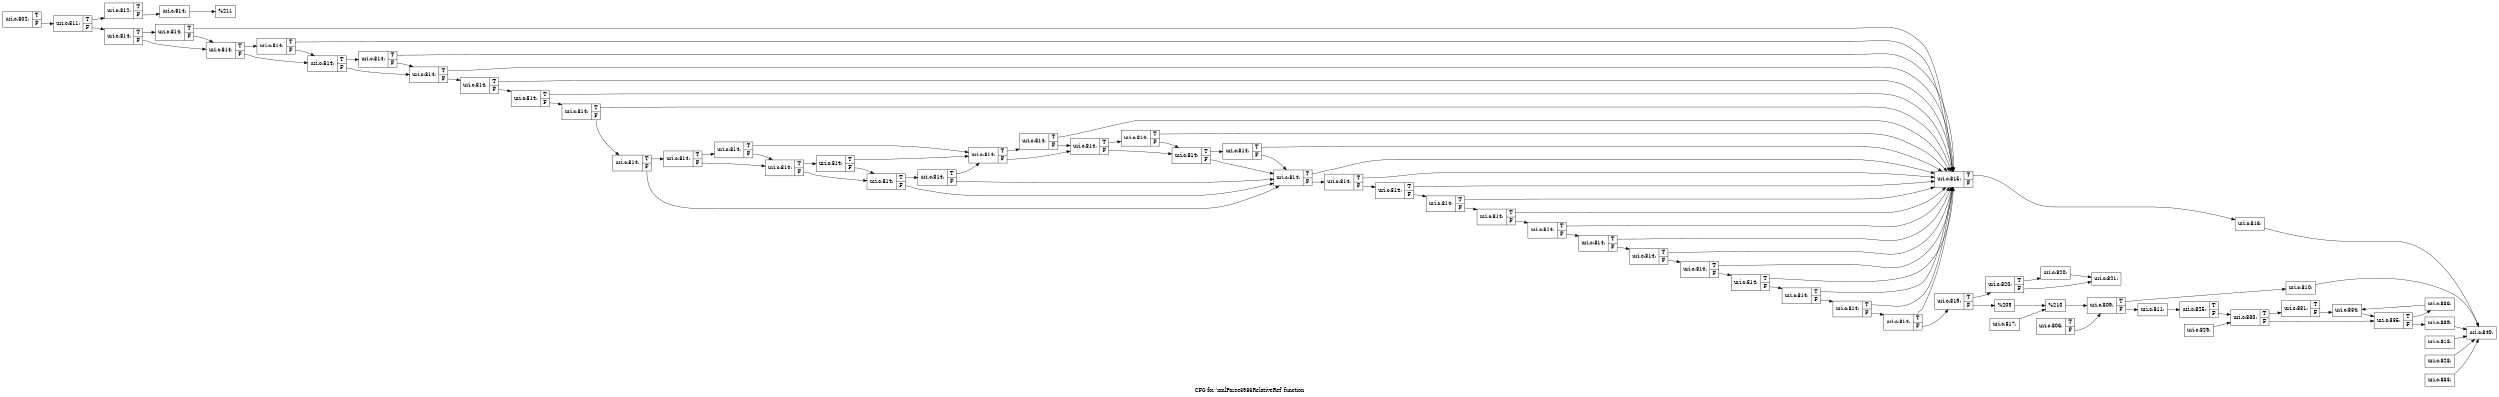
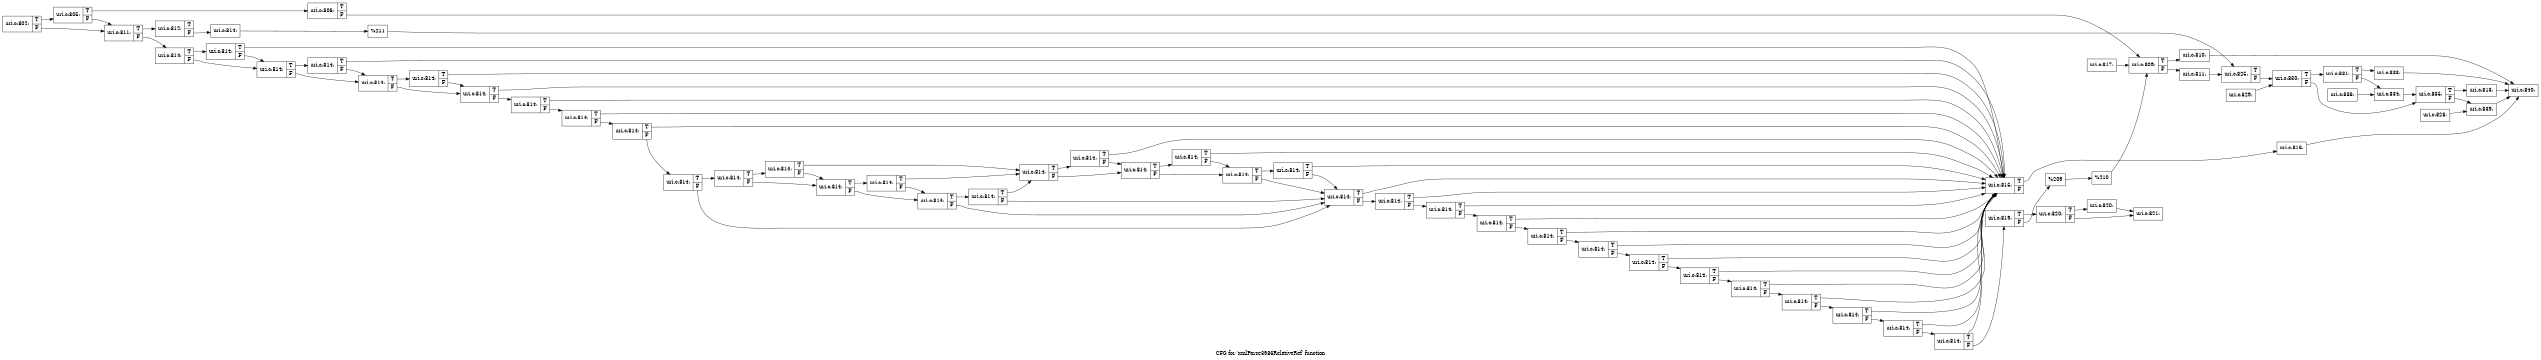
node "uri.c:805:": added
edge "%211" -> "uri.c:825:": added
edge "uri.c:831:" -> "uri.c:833:": added
edge "uri.c:817:" -> "%210": now "uri.c:817:" -> "uri.c:809:"
edge "uri.c:835:" -> "uri.c:836:": now "uri.c:835:" -> "uri.c:813:"
edge "uri.c:828:" -> "uri.c:840:": now "uri.c:828:" -> "uri.c:839:"
